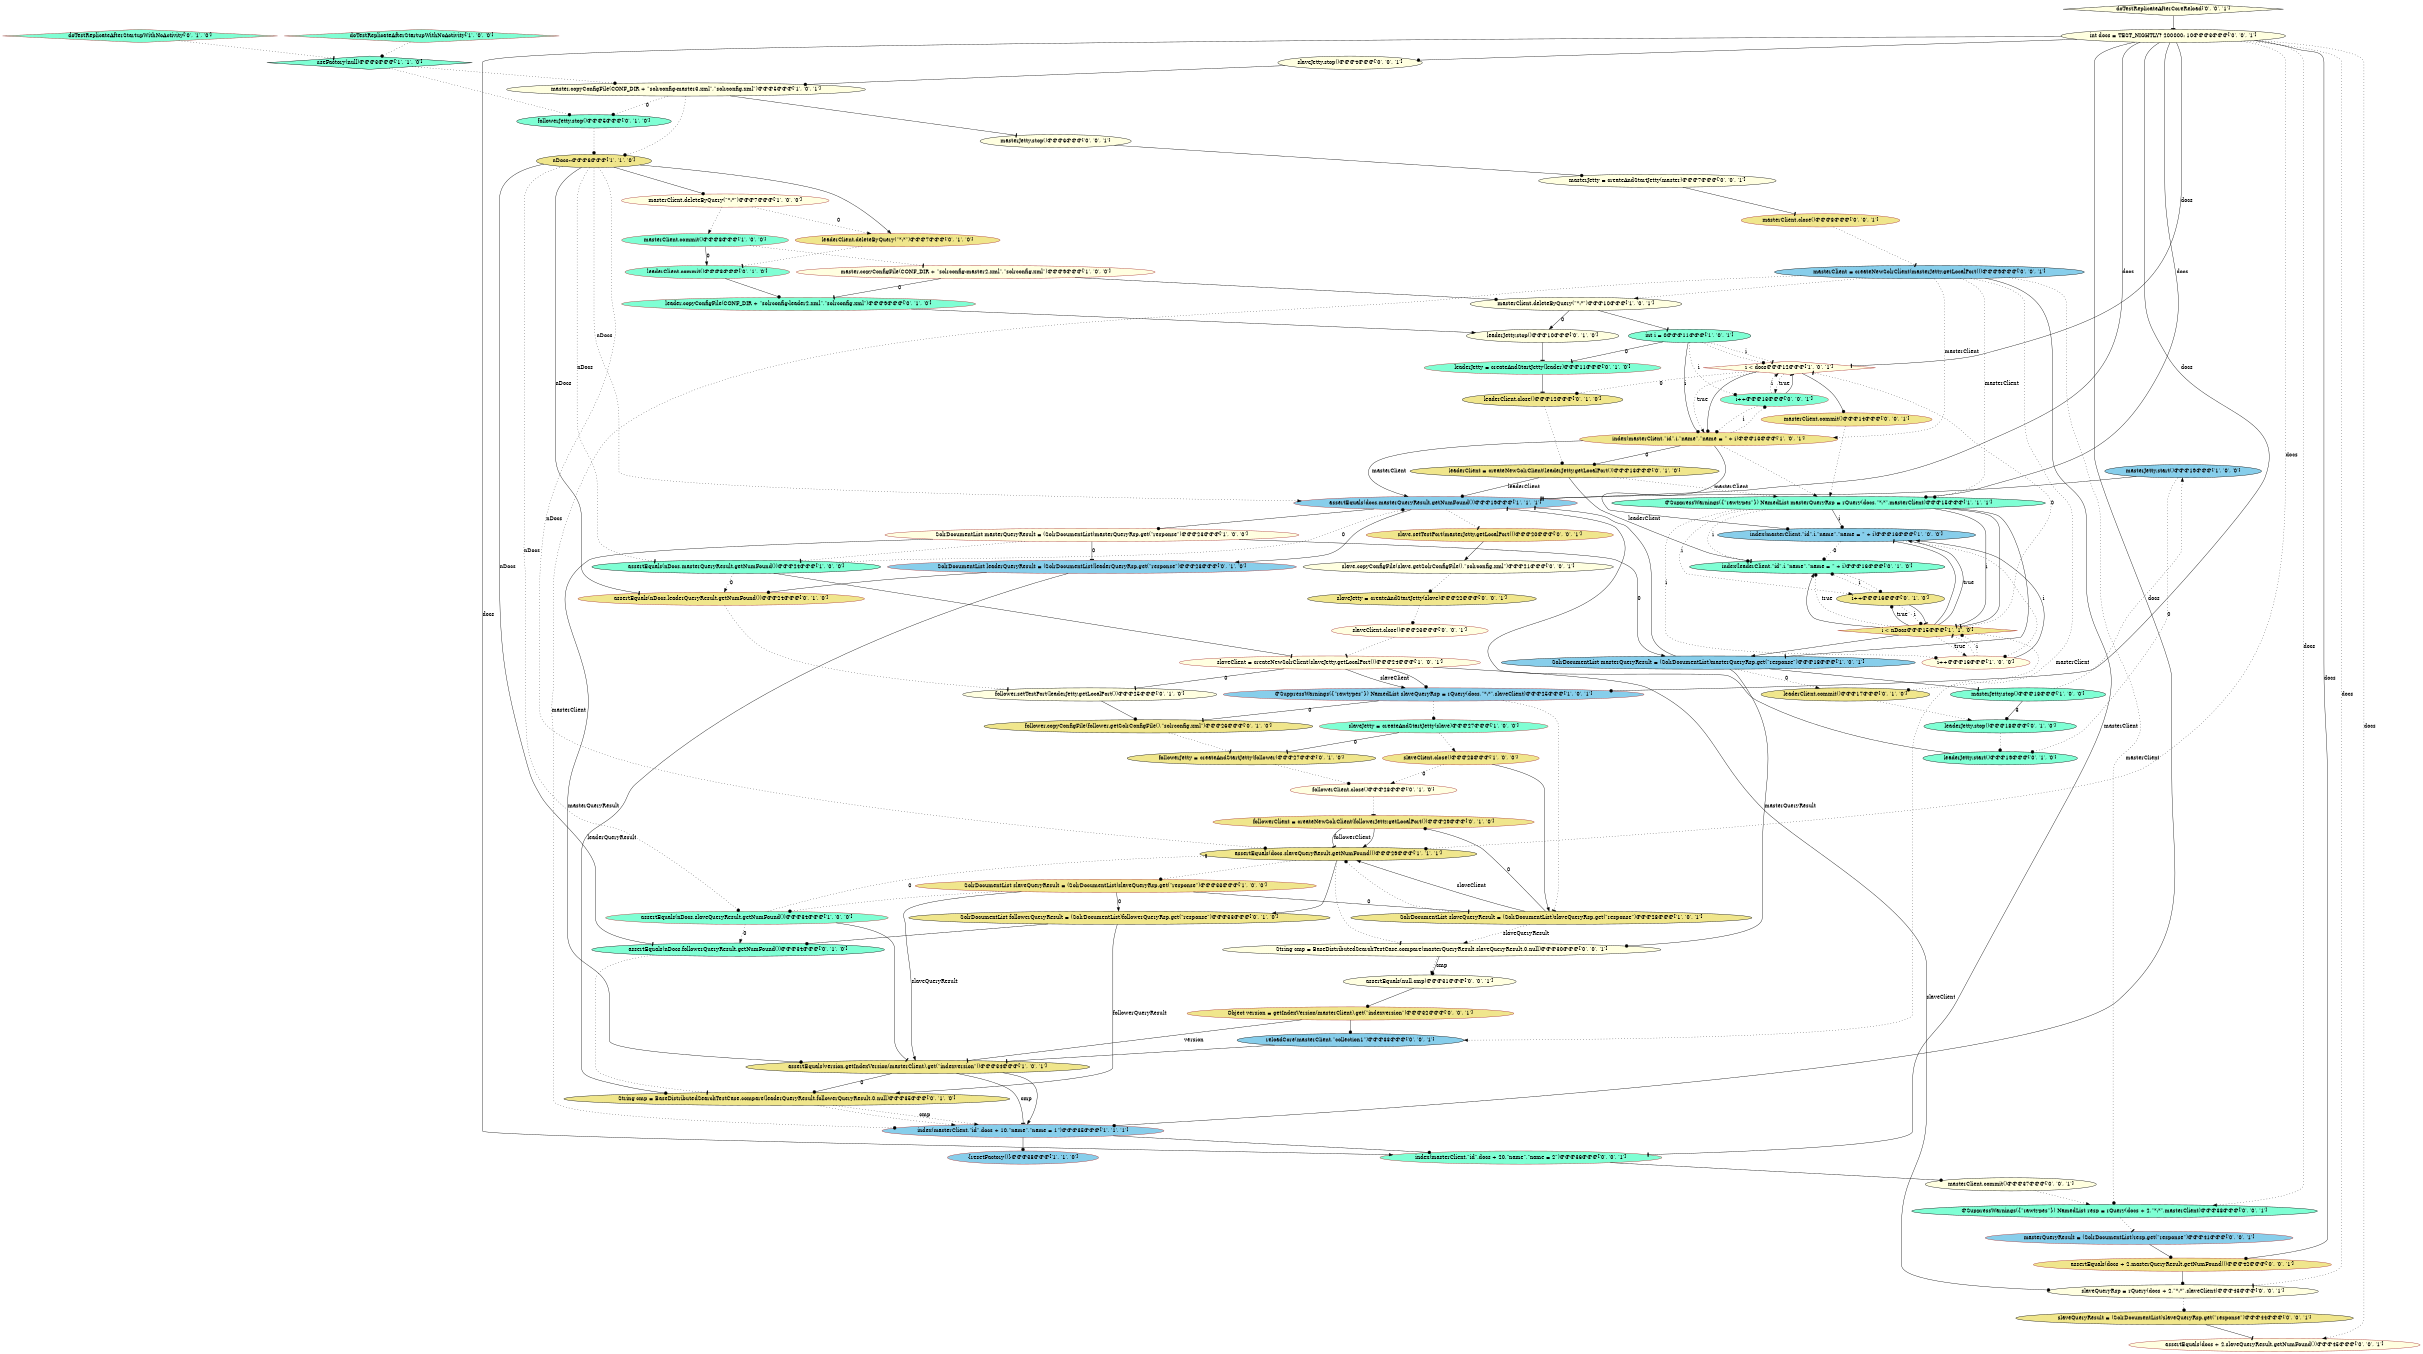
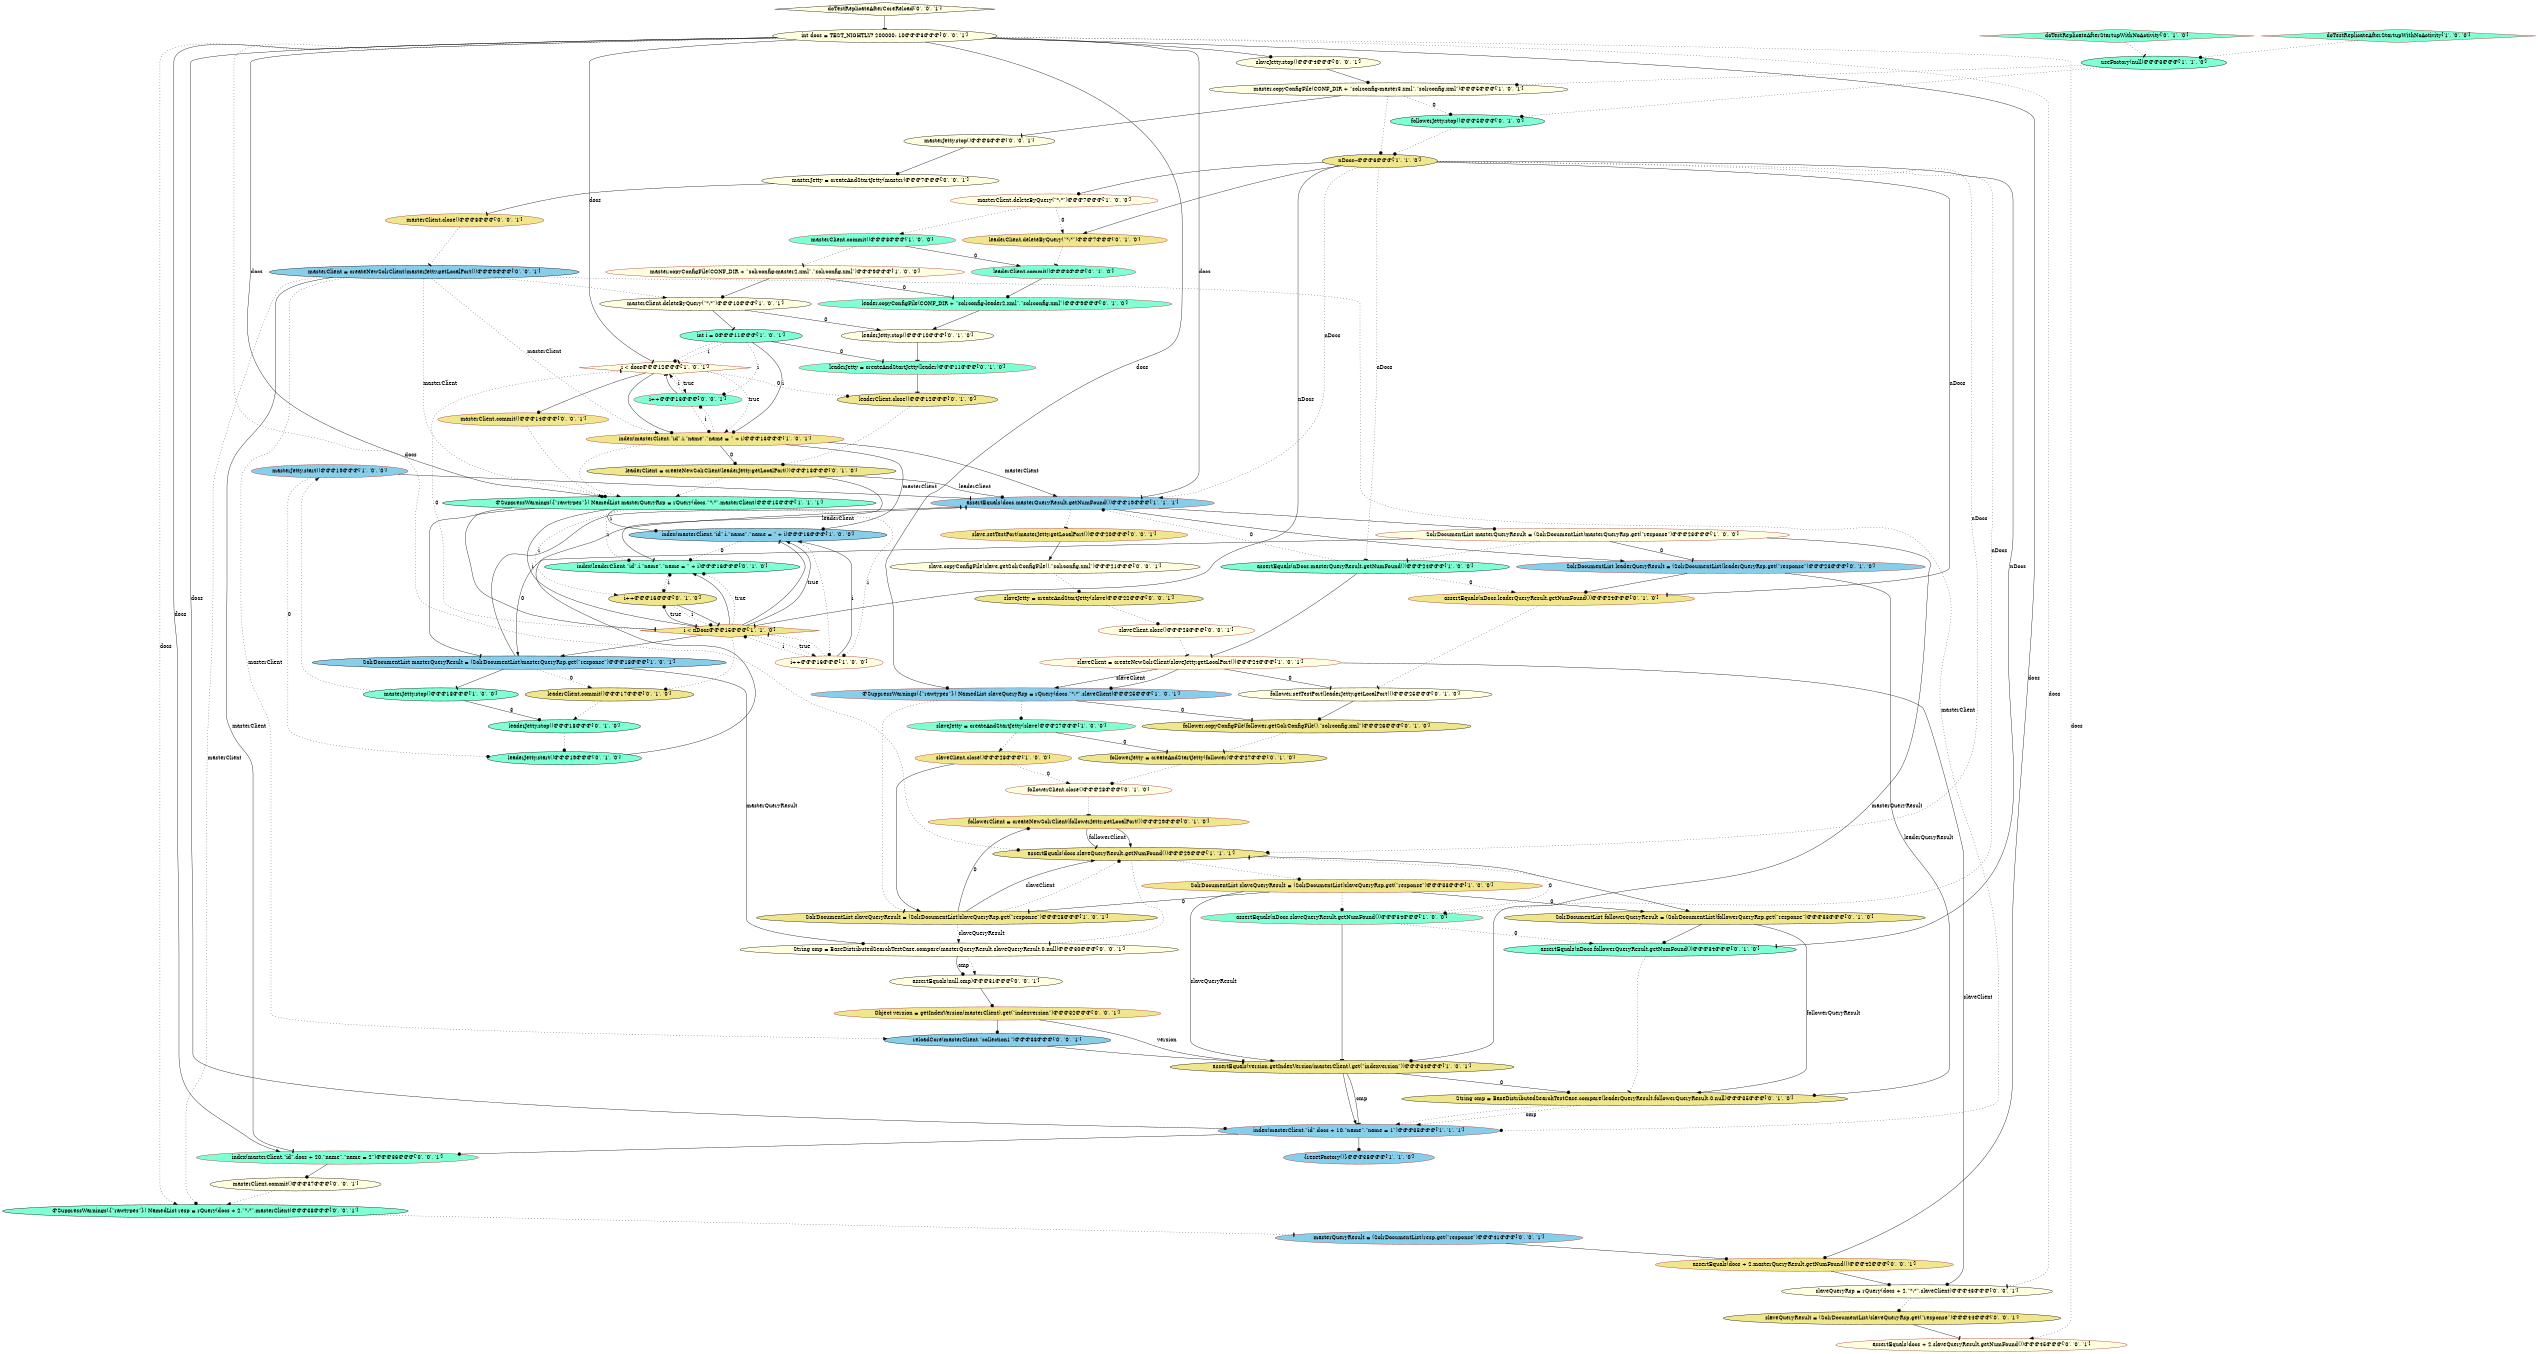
node "useFactory(null)@@@3@@@['1', '1', '0']": shape diamond -> ellipse
node "masterJetty.start()@@@19@@@['1', '0', '0']": color black -> brown
edge "nDocs--@@@6@@@['1', '1', '0']" -> "i < nDocs@@@15@@@['1', '1', '0']": added, label "nDocs"
